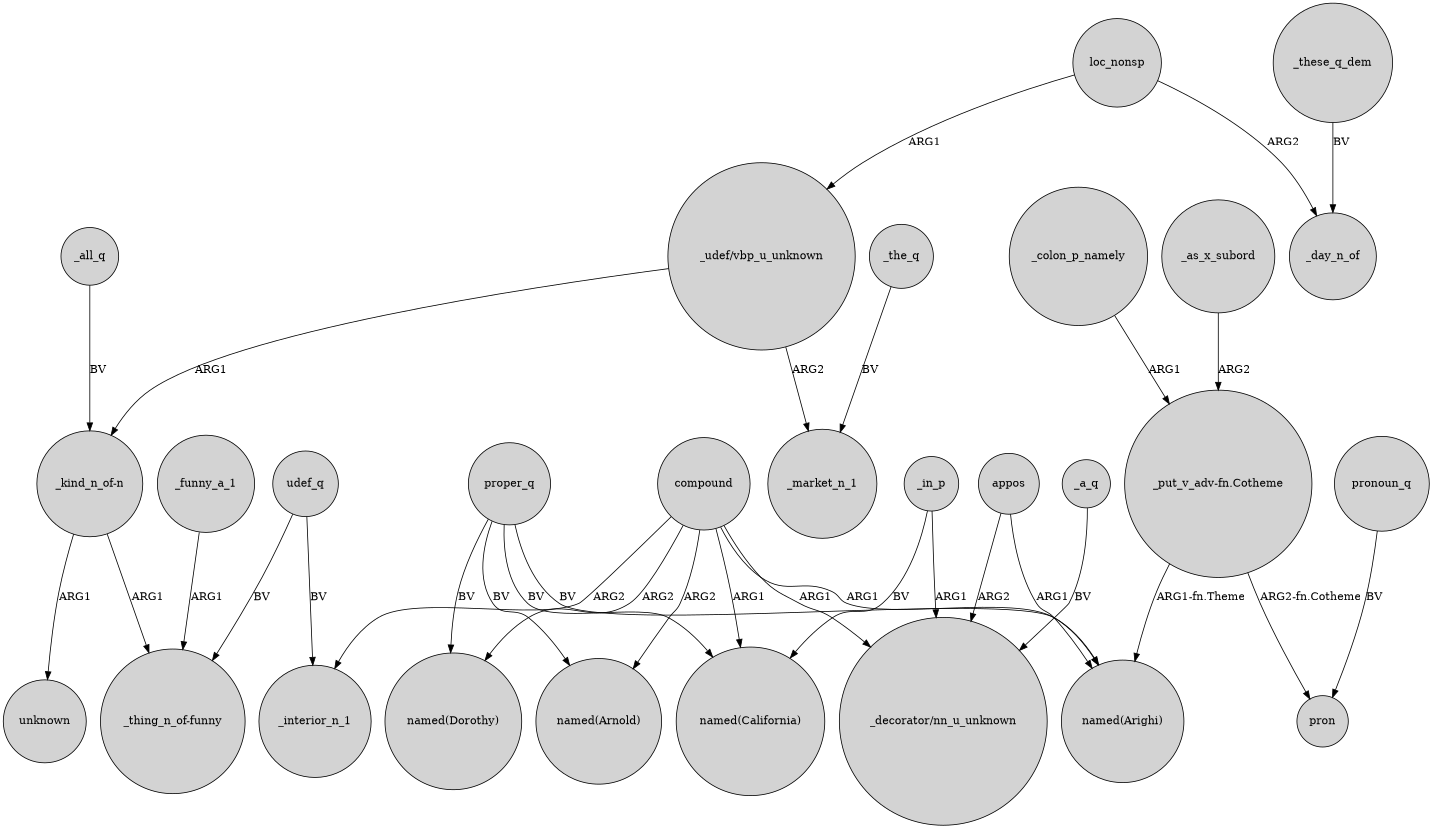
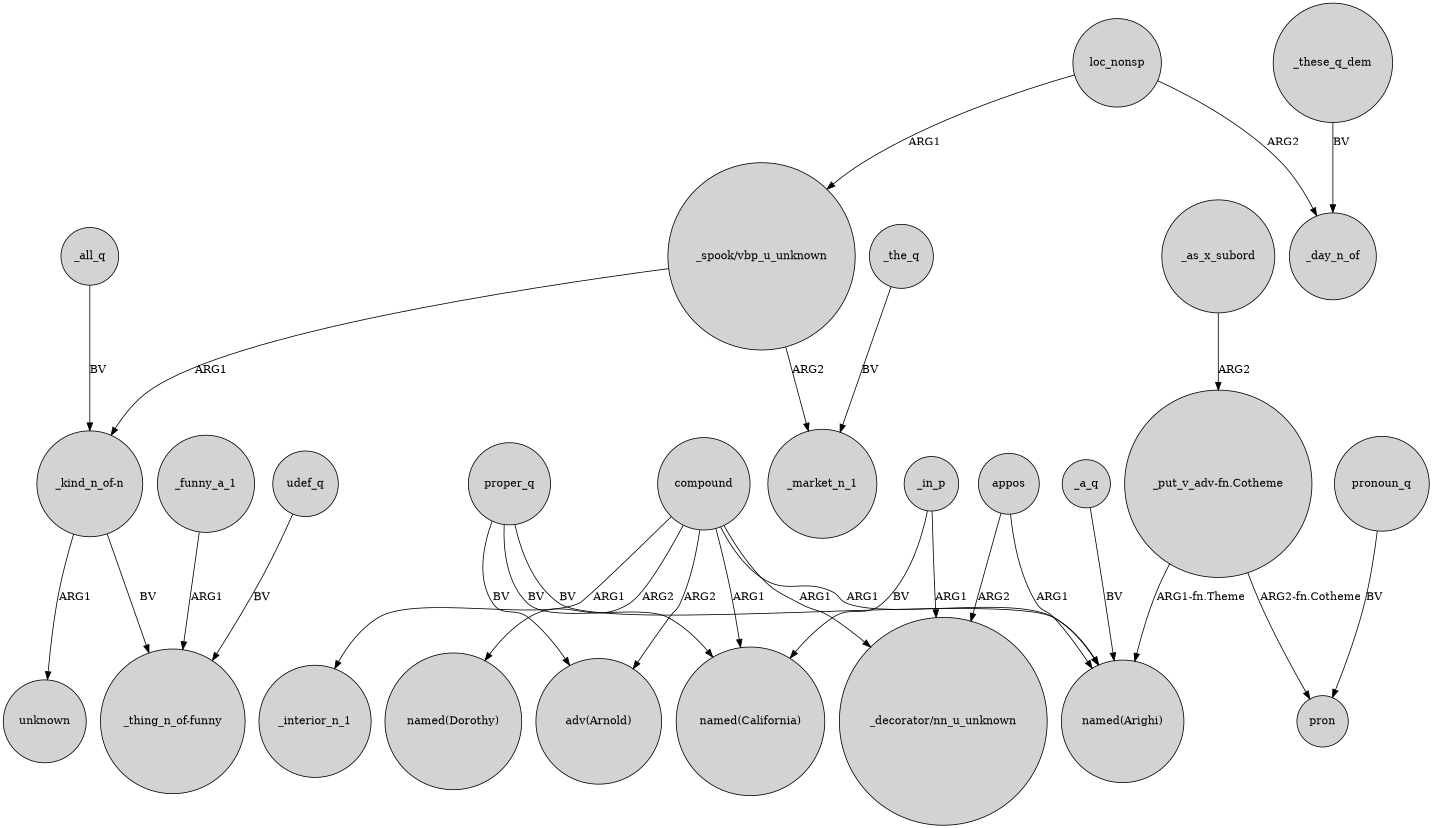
node "_udef/vbp_u_unknown": label "_udef/vbp_u_unknown" -> "_spook/vbp_u_unknown"
node "_colon_p_namely": removed
edge "proper_q" -> "named(Dorothy)": removed, label "BV"
edge "_a_q" -> "_decorator/nn_u_unknown": now "_a_q" -> "named(Arighi)"
edge "udef_q" -> "_interior_n_1": removed, label "BV"
edge "_kind_n_of-n" -> "_thing_n_of-funny": label "ARG1" -> "BV"
edge "compound" -> "_interior_n_1": label "ARG2" -> "ARG1"
node "named(Arnold)": label "named(Arnold)" -> "adv(Arnold)"
